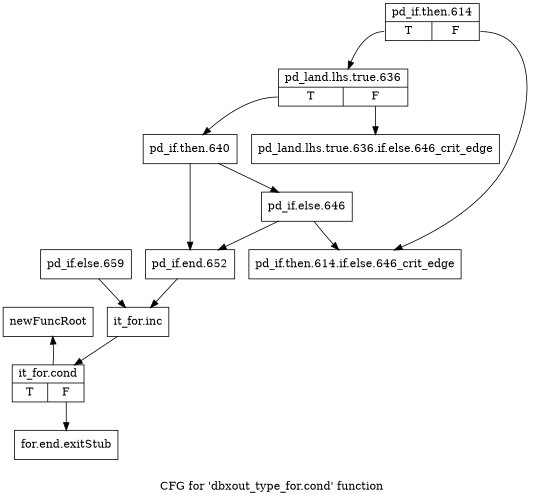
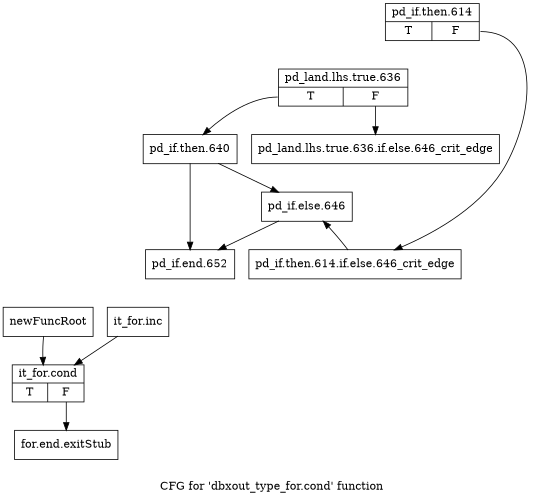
edge "pd_if.then.614" -> "pd_land.lhs.true.636": removed
edge "pd_if.else.646" -> "pd_if.then.614.if.else.646_crit_edge": reversed
node "pd_if.else.659": removed
edge "pd_if.end.652" -> "it_for.inc": removed
edge "it_for.cond" -> "newFuncRoot": reversed
